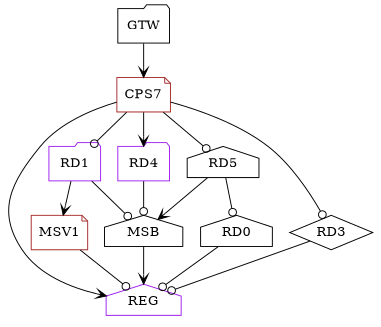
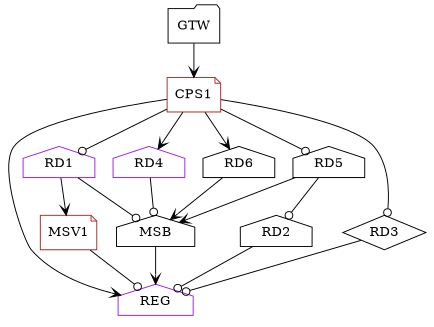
node "CPS7": label "CPS7" -> "CPS1"
node "RD1": shape folder -> house
node "RD4": shape folder -> house
node "RD6": added
node "RD0": label "RD0" -> "RD2"
